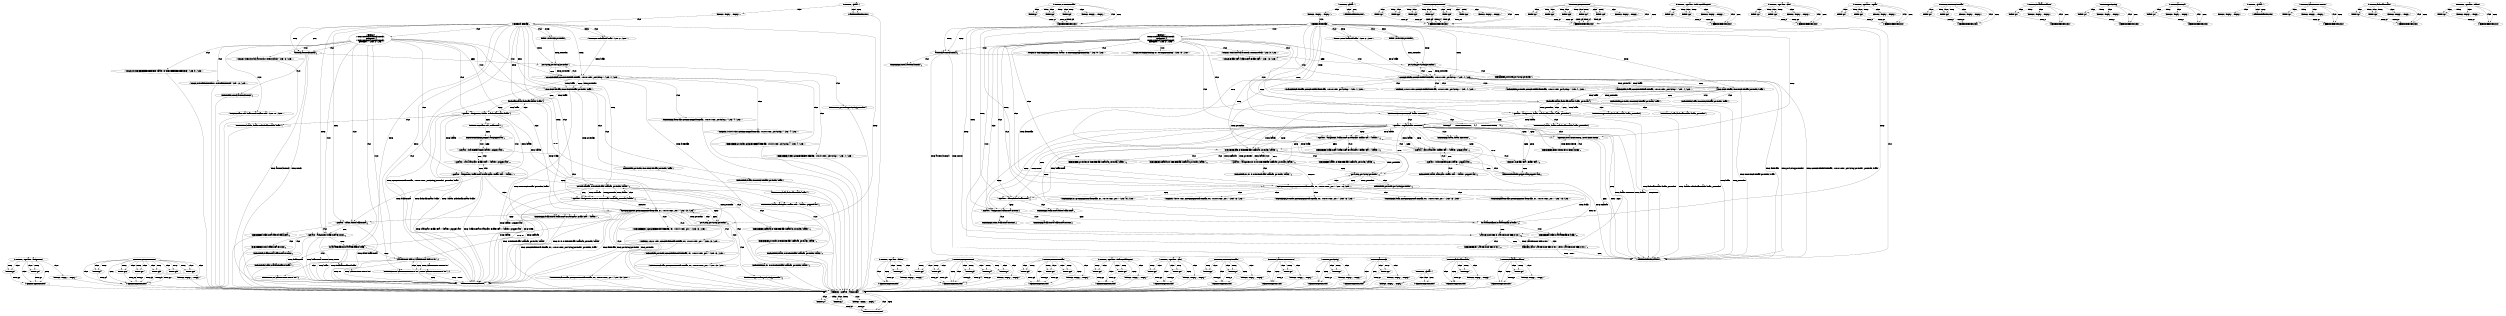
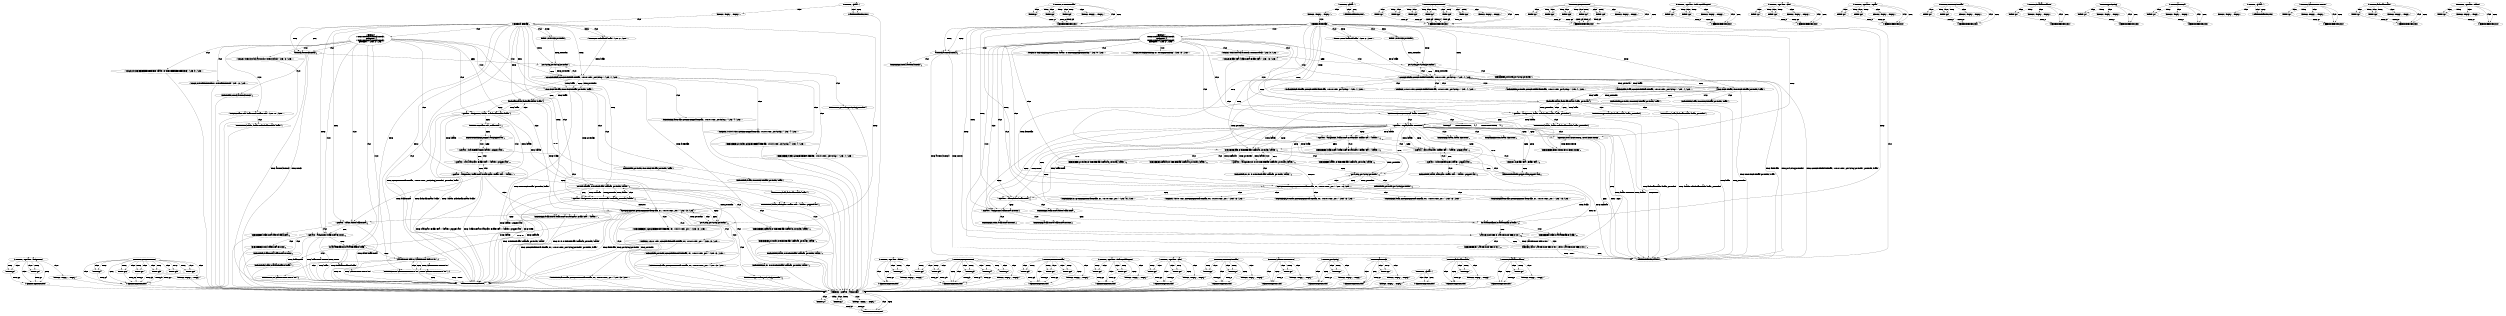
edge "(<operator>.assignment,*header = findBufferHeader(buffer))" -> "(IDENTIFIER,header,*header = findBufferHeader(buffer))": now "<(LOCAL,BufferMeta* buffer_meta: BufferMeta*)<SUB>10</SUB>>" -> "(IDENTIFIER,header,*header = findBufferHeader(buffer))"
node "(IDENTIFIER,NULL,header == NULL)": added
edge "(RETURN,return BAD_VALUE;,return BAD_VALUE;)" -> "(IDENTIFIER,BAD_VALUE,return BAD_VALUE;)": now "<(LOCAL,BufferMeta* buffer_meta: BufferMeta*)<SUB>13</SUB>>" -> "(IDENTIFIER,BAD_VALUE,return BAD_VALUE;)"
